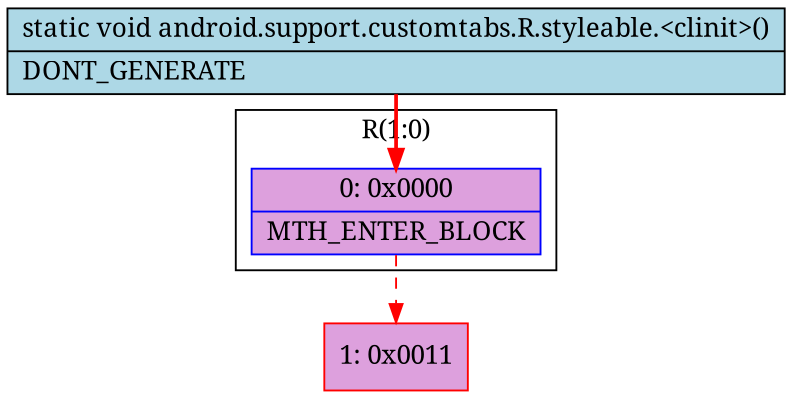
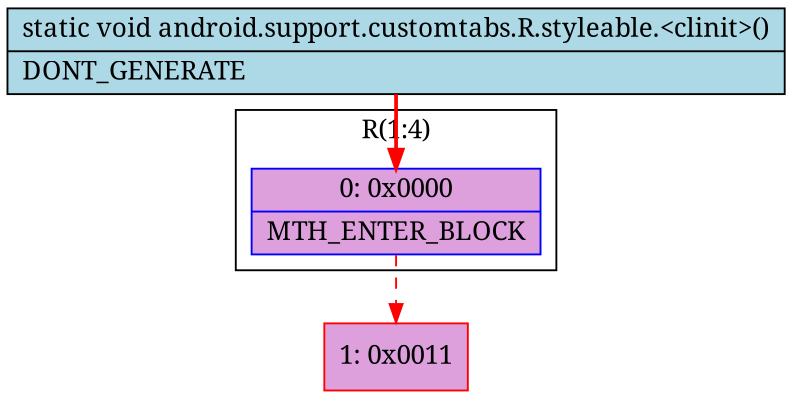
cluster "R(1:0)": label "R(1:0)" -> "R(1:4)"
